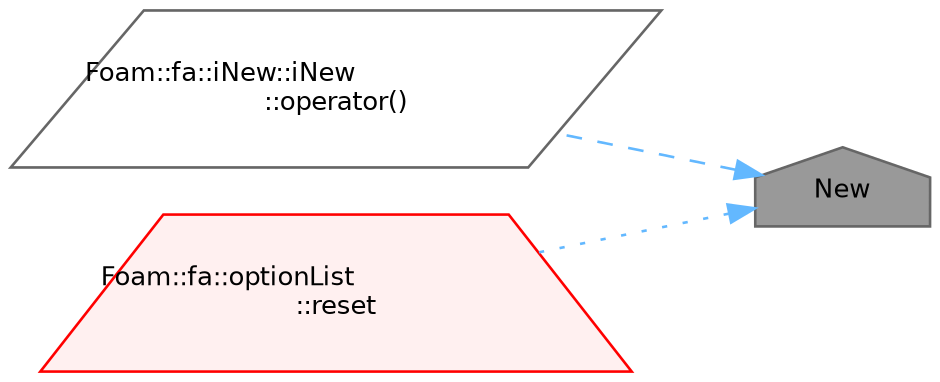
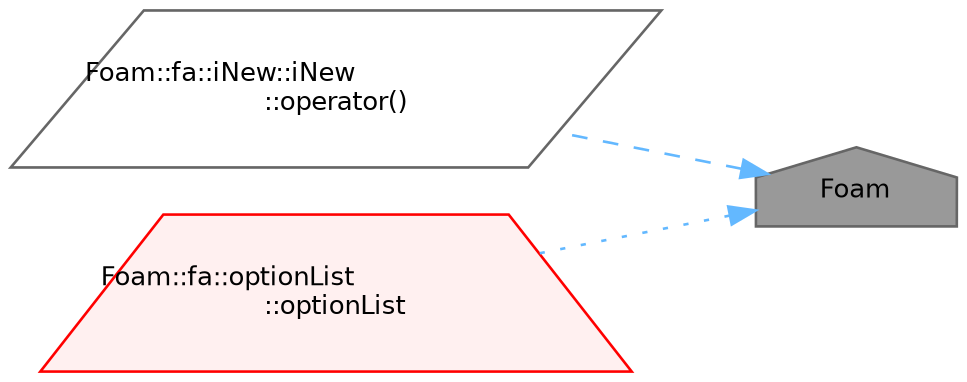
node "New": label "New" -> "Foam"
node "Foam::fa::optionList ::reset": label "Foam::fa::optionList ::reset" -> "Foam::fa::optionList ::optionList"
